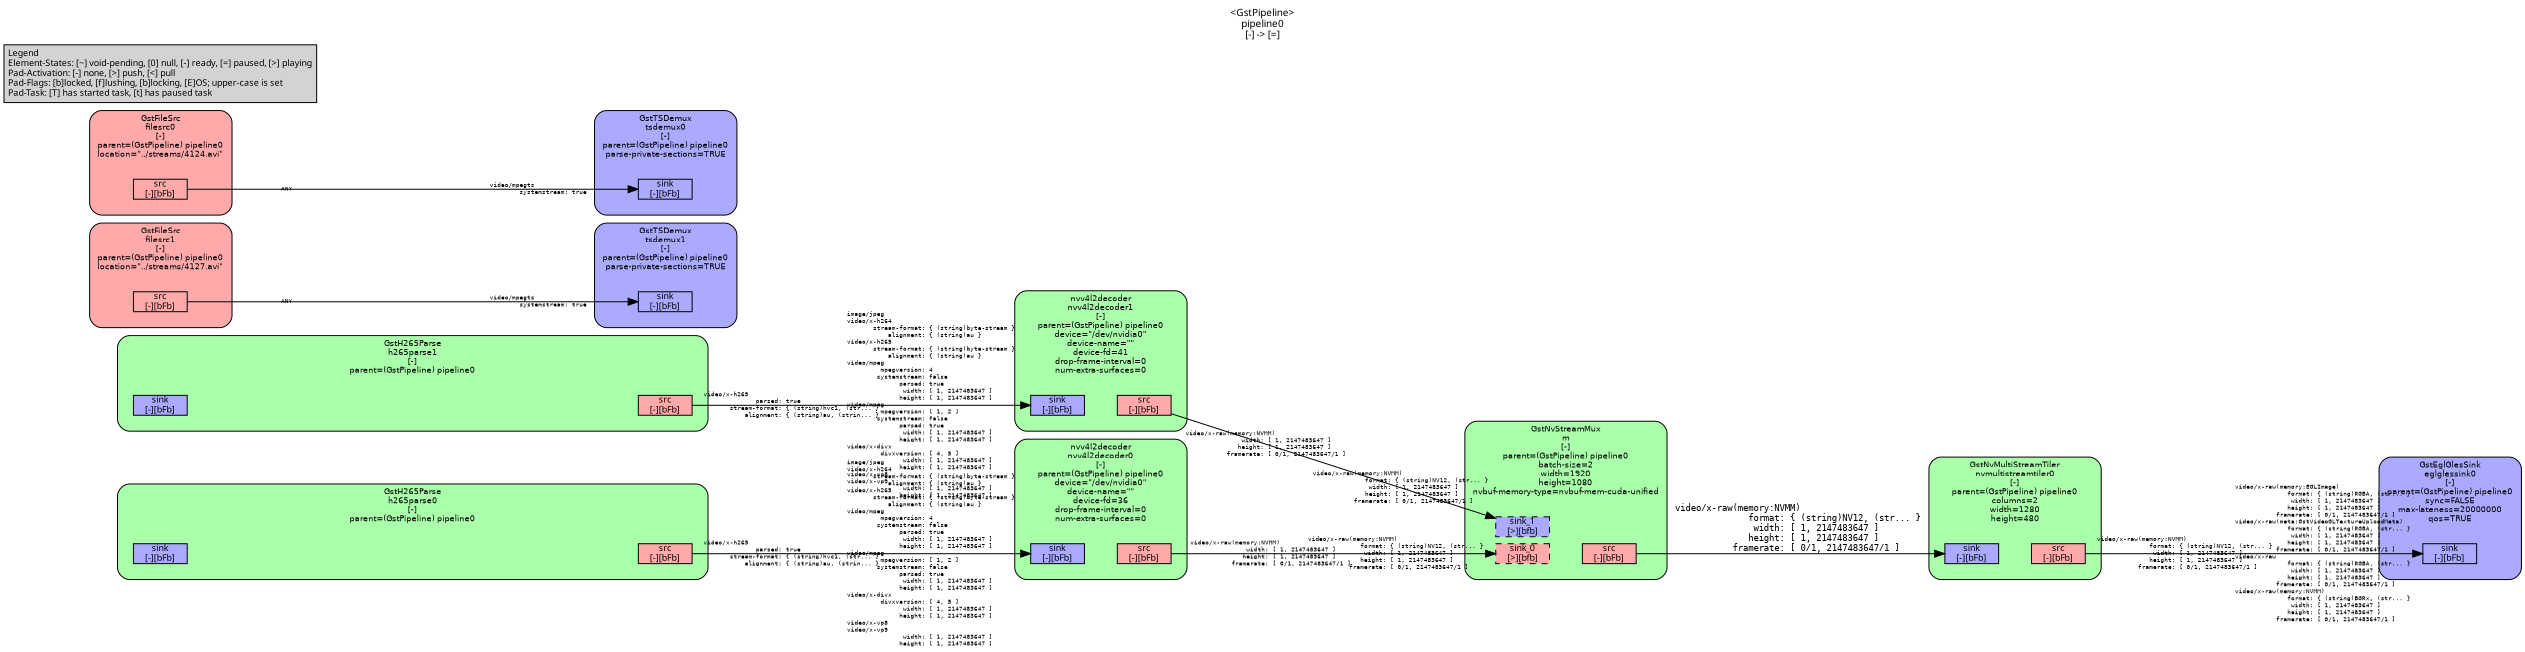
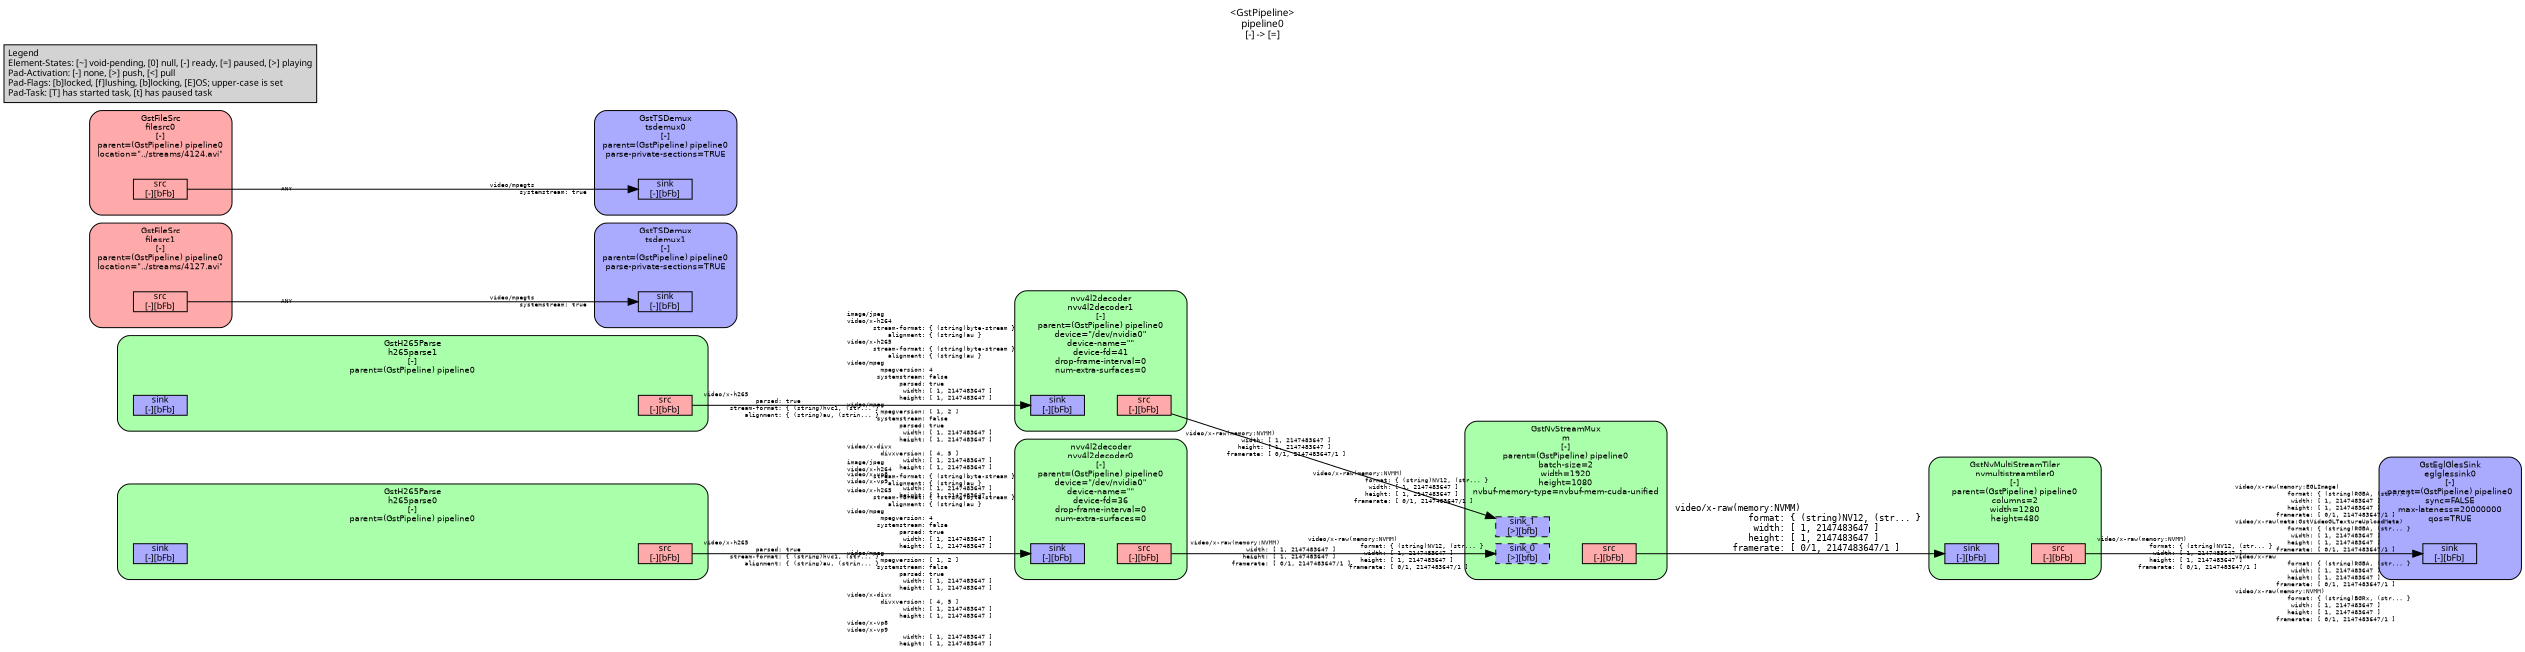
node "sink_0 [>][bfb]": fillcolor #ffaaaa -> #aaaaff
